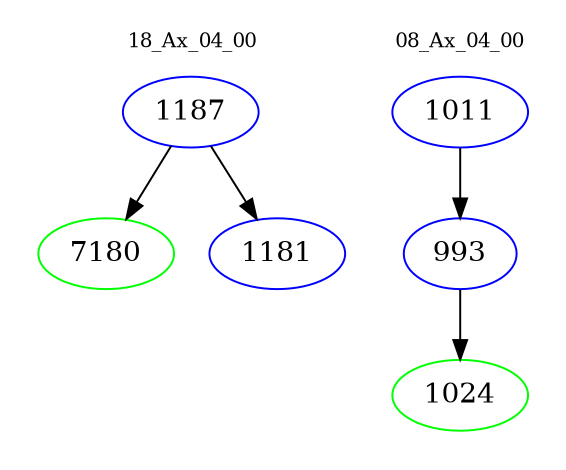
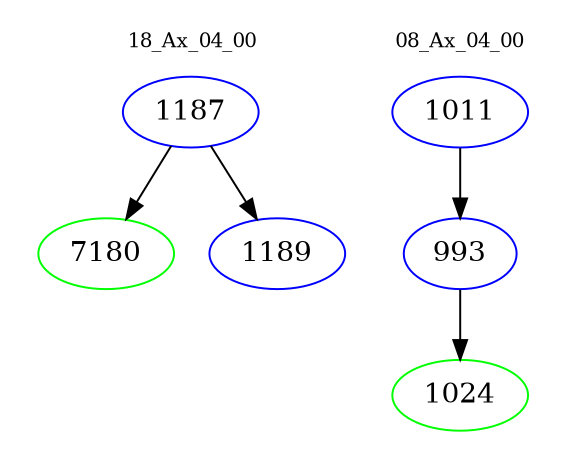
node "1181": label "1181" -> "1189"
